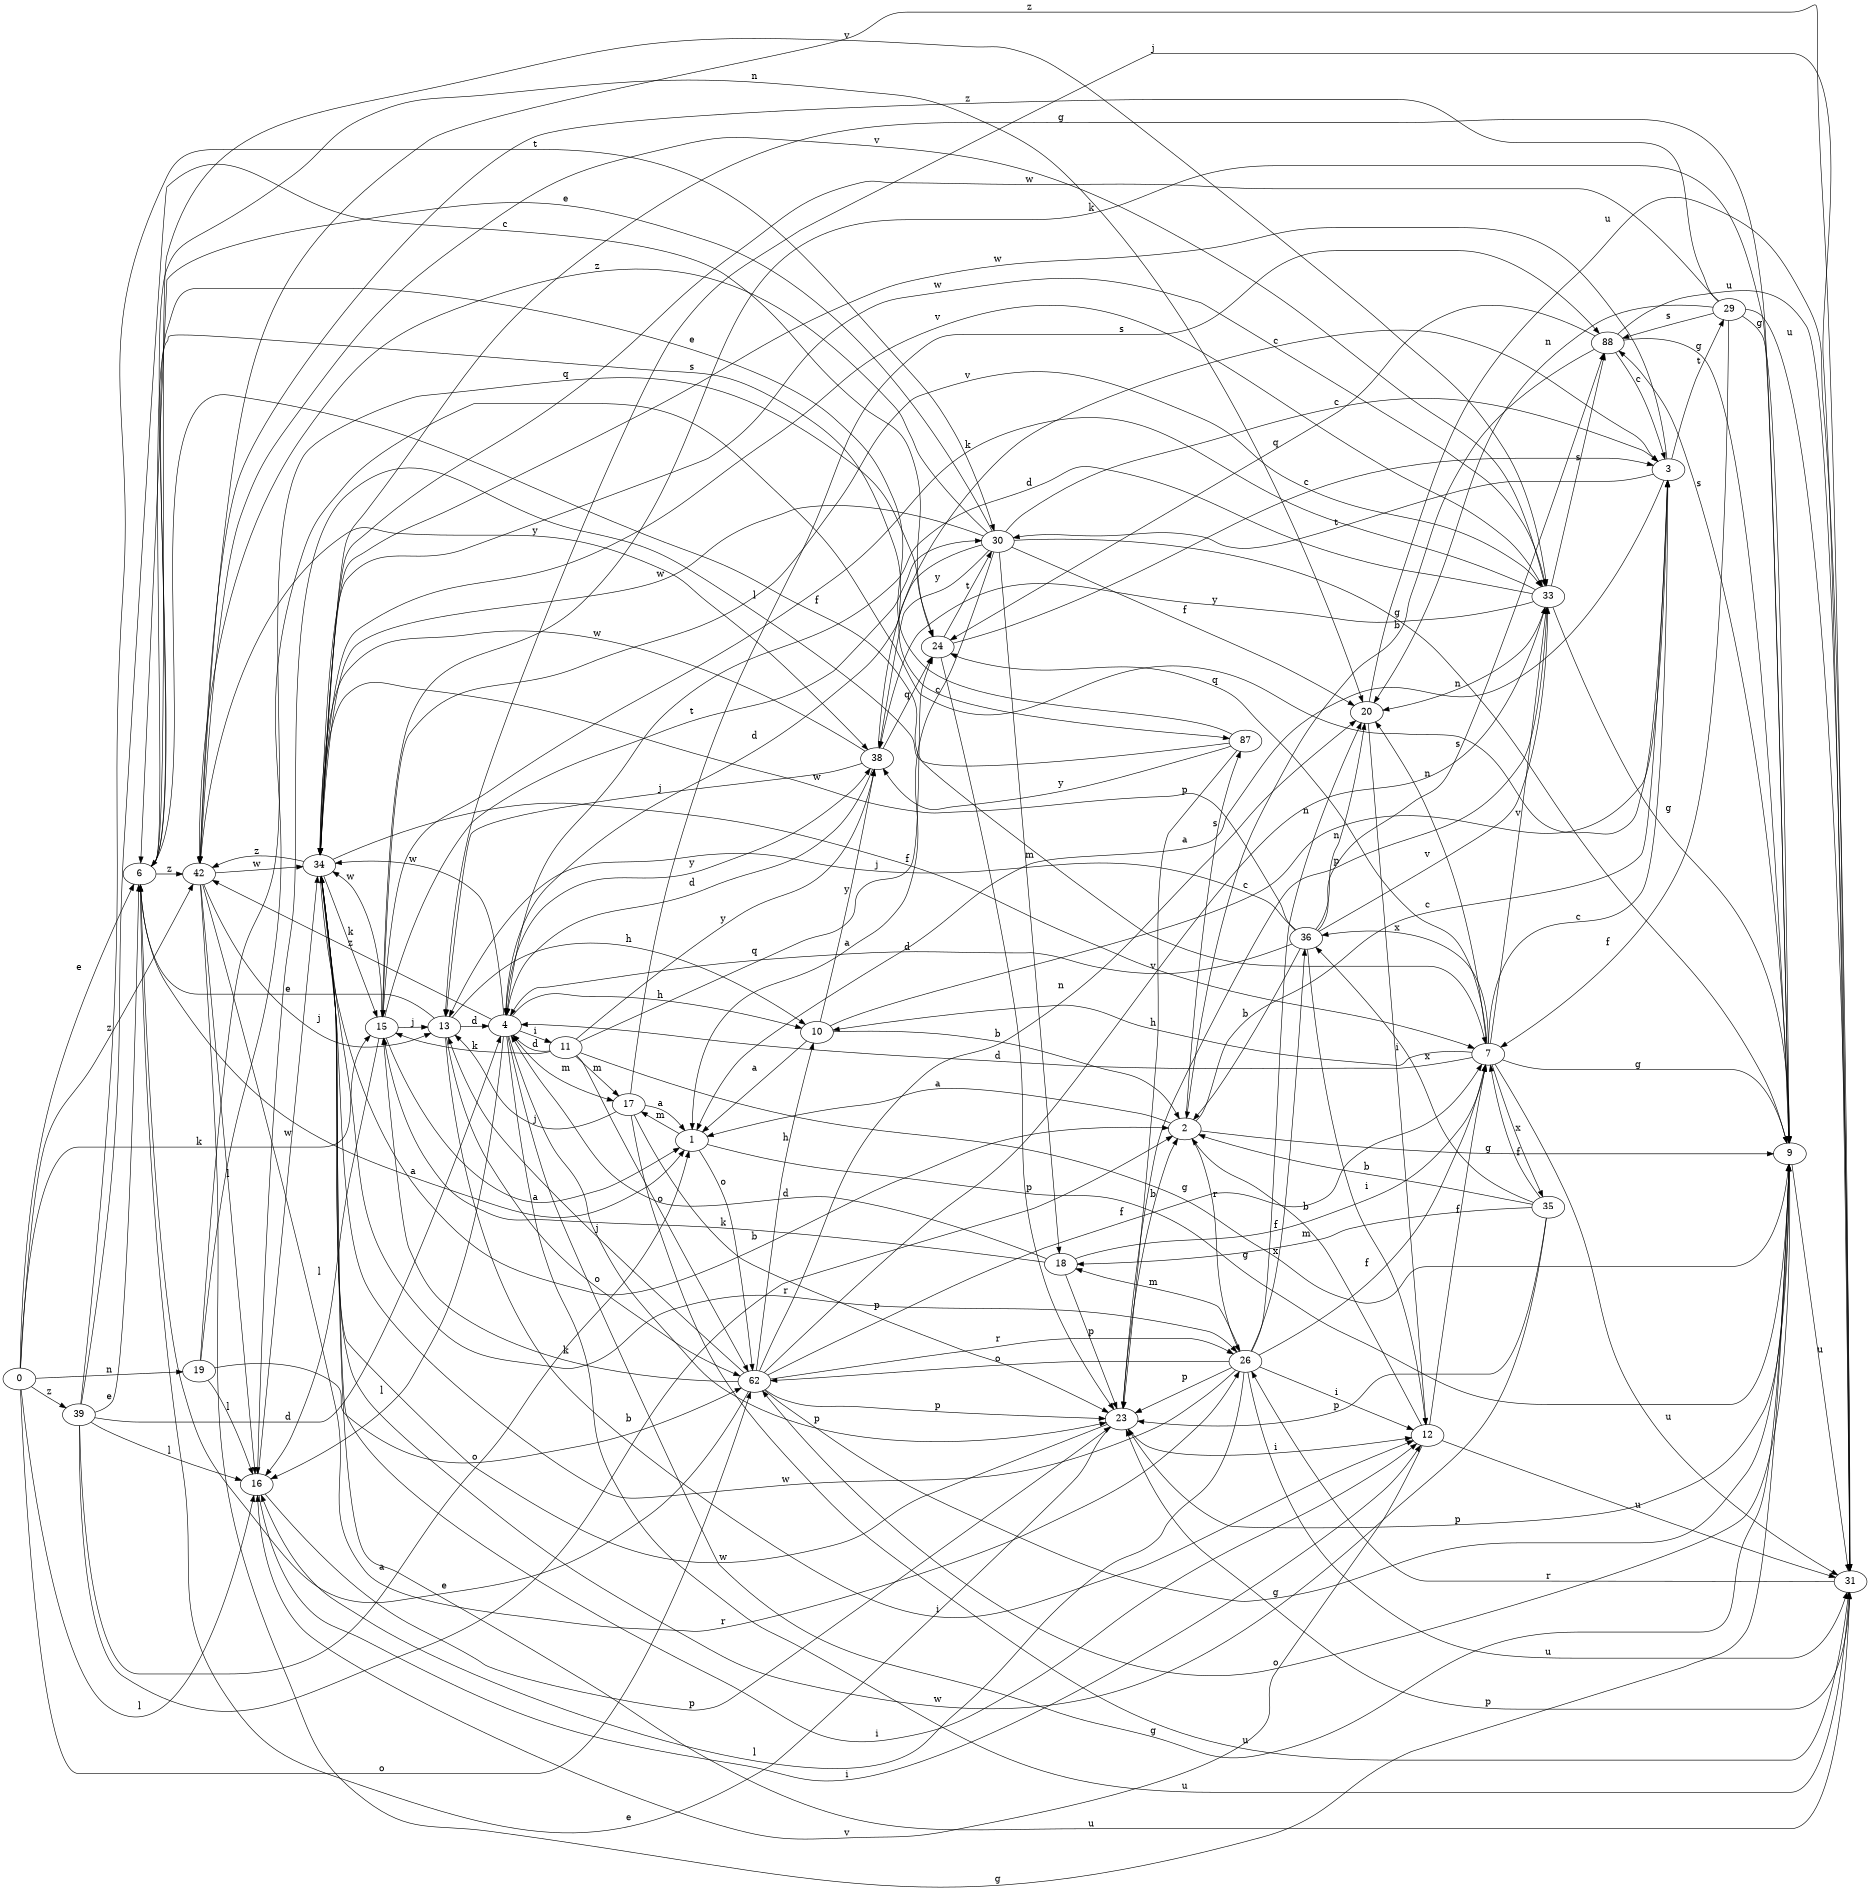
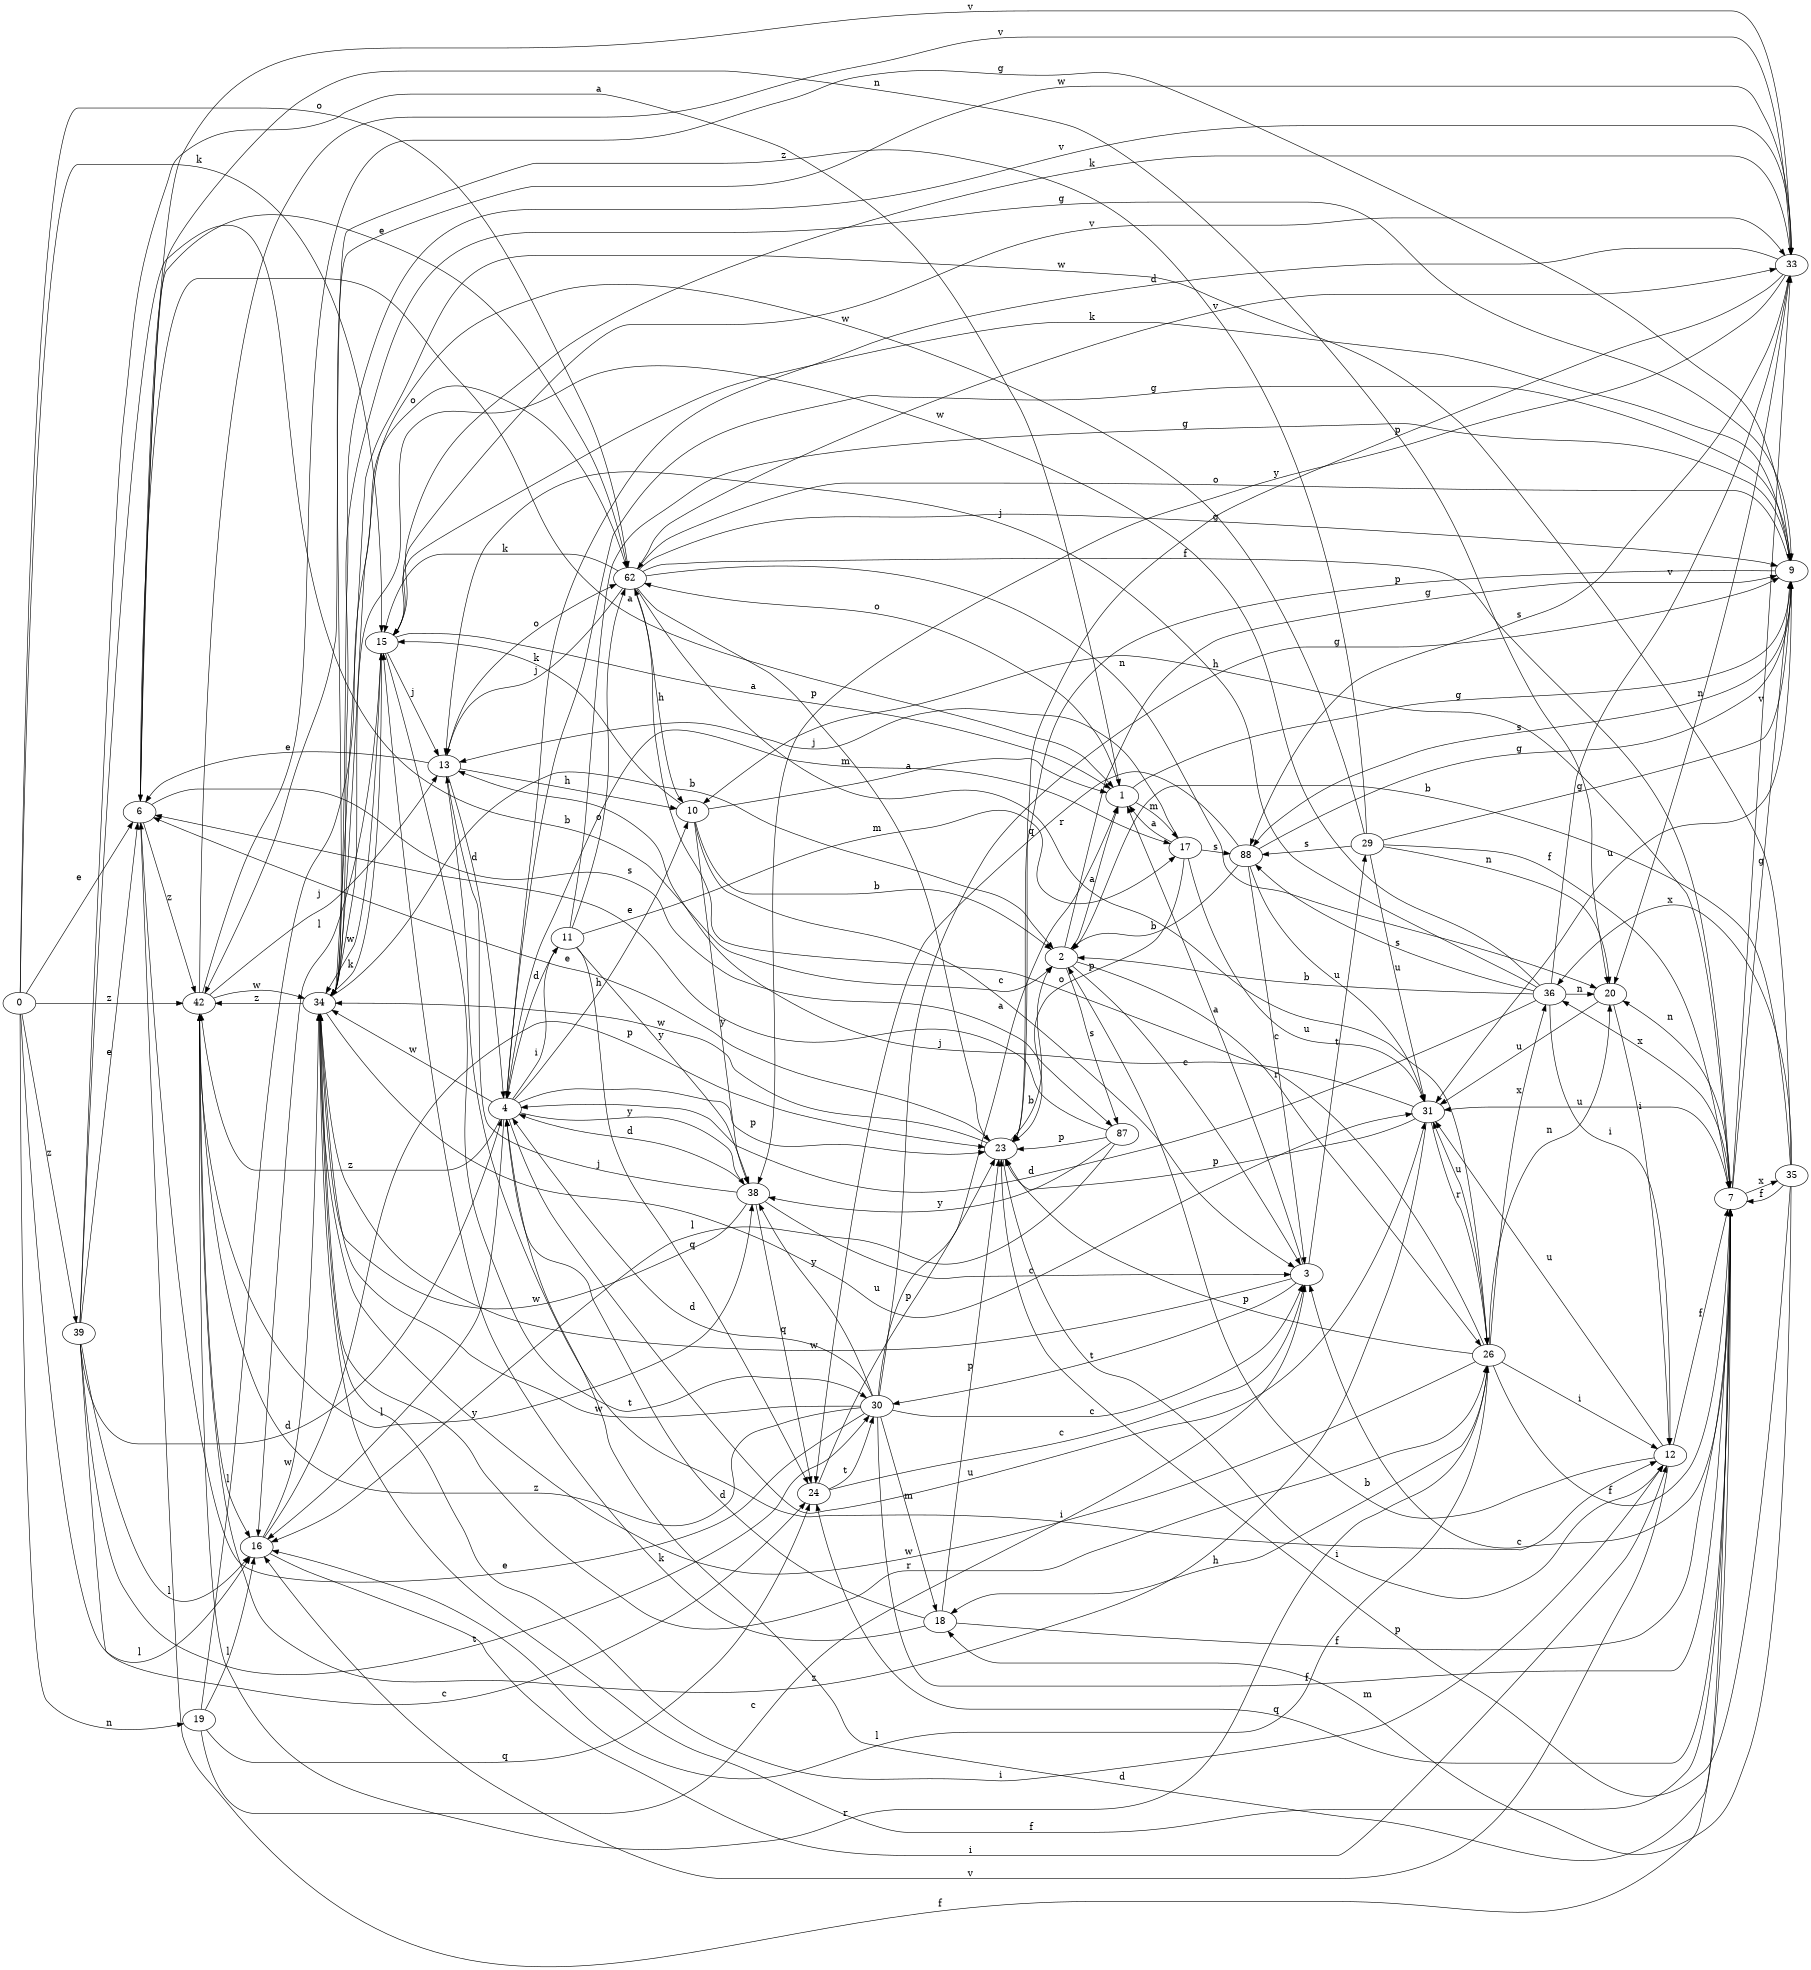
edge "30" -> "20": now "30" -> "7"
edge "33" -> "9": removed, label "g"
edge "11" -> "15": now "10" -> "15"
edge "26" -> "18": label "m" -> "h"
